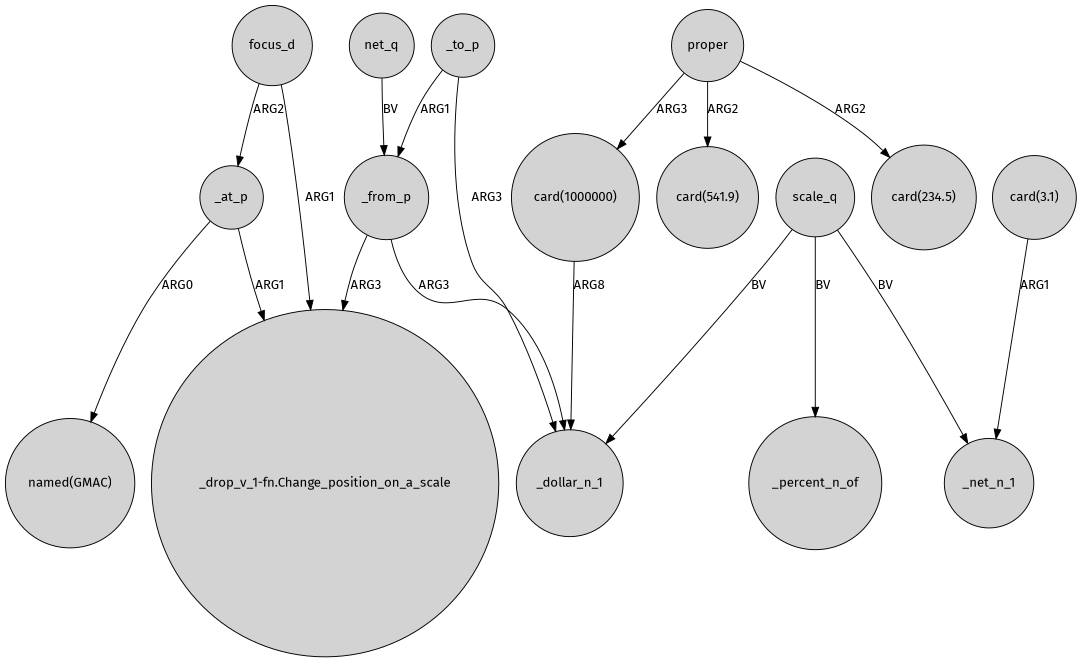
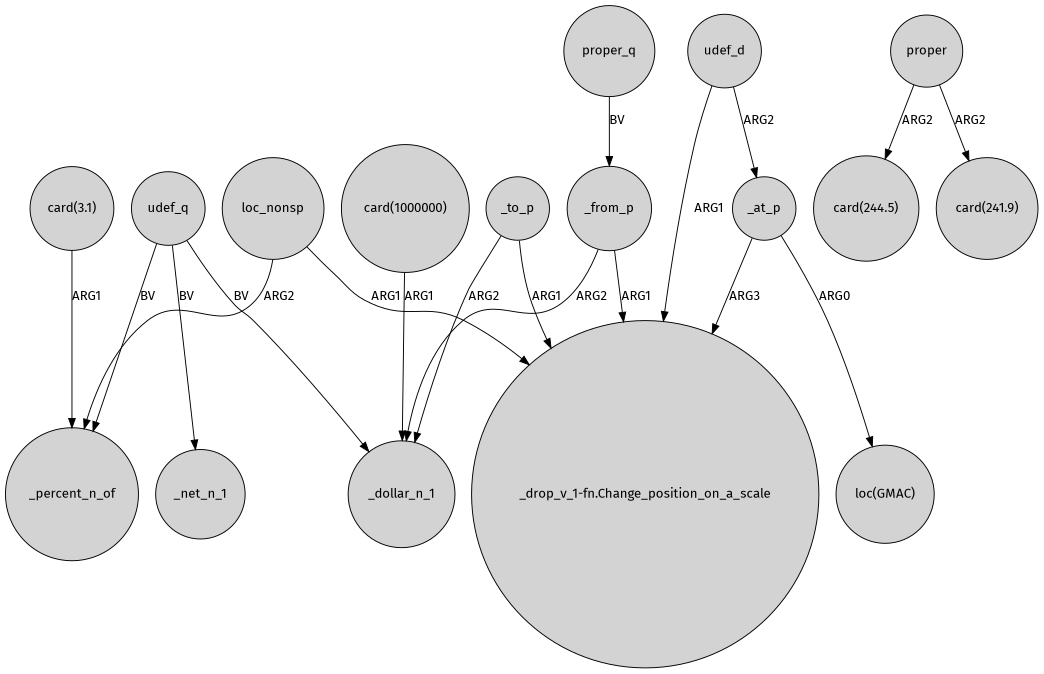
node "focus_d": label "focus_d" -> "udef_d"
node "net_q": label "net_q" -> "proper_q"
edge "_to_p" -> "_from_p": now "_to_p" -> "_drop_v_1-fn.Change_position_on_a_scale"
edge "proper" -> "card(1000000)": removed, label "ARG3"
edge "_to_p" -> "_dollar_n_1": label "ARG3" -> "ARG2"
node "card(541.9)": label "card(541.9)" -> "card(241.9)"
node "scale_q": label "scale_q" -> "udef_q"
node "card(234.5)": label "card(234.5)" -> "card(244.5)"
node "loc_nonsp": added
edge "_at_p" -> "_drop_v_1-fn.Change_position_on_a_scale": label "ARG1" -> "ARG3"
edge "_from_p" -> "_drop_v_1-fn.Change_position_on_a_scale": label "ARG3" -> "ARG1"
edge "_from_p" -> "_dollar_n_1": label "ARG3" -> "ARG2"
edge "card(1000000)" -> "_dollar_n_1": label "ARG8" -> "ARG1"
edge "card(3.1)" -> "_net_n_1": now "card(3.1)" -> "_percent_n_of"
node "named(GMAC)": label "named(GMAC)" -> "loc(GMAC)"
